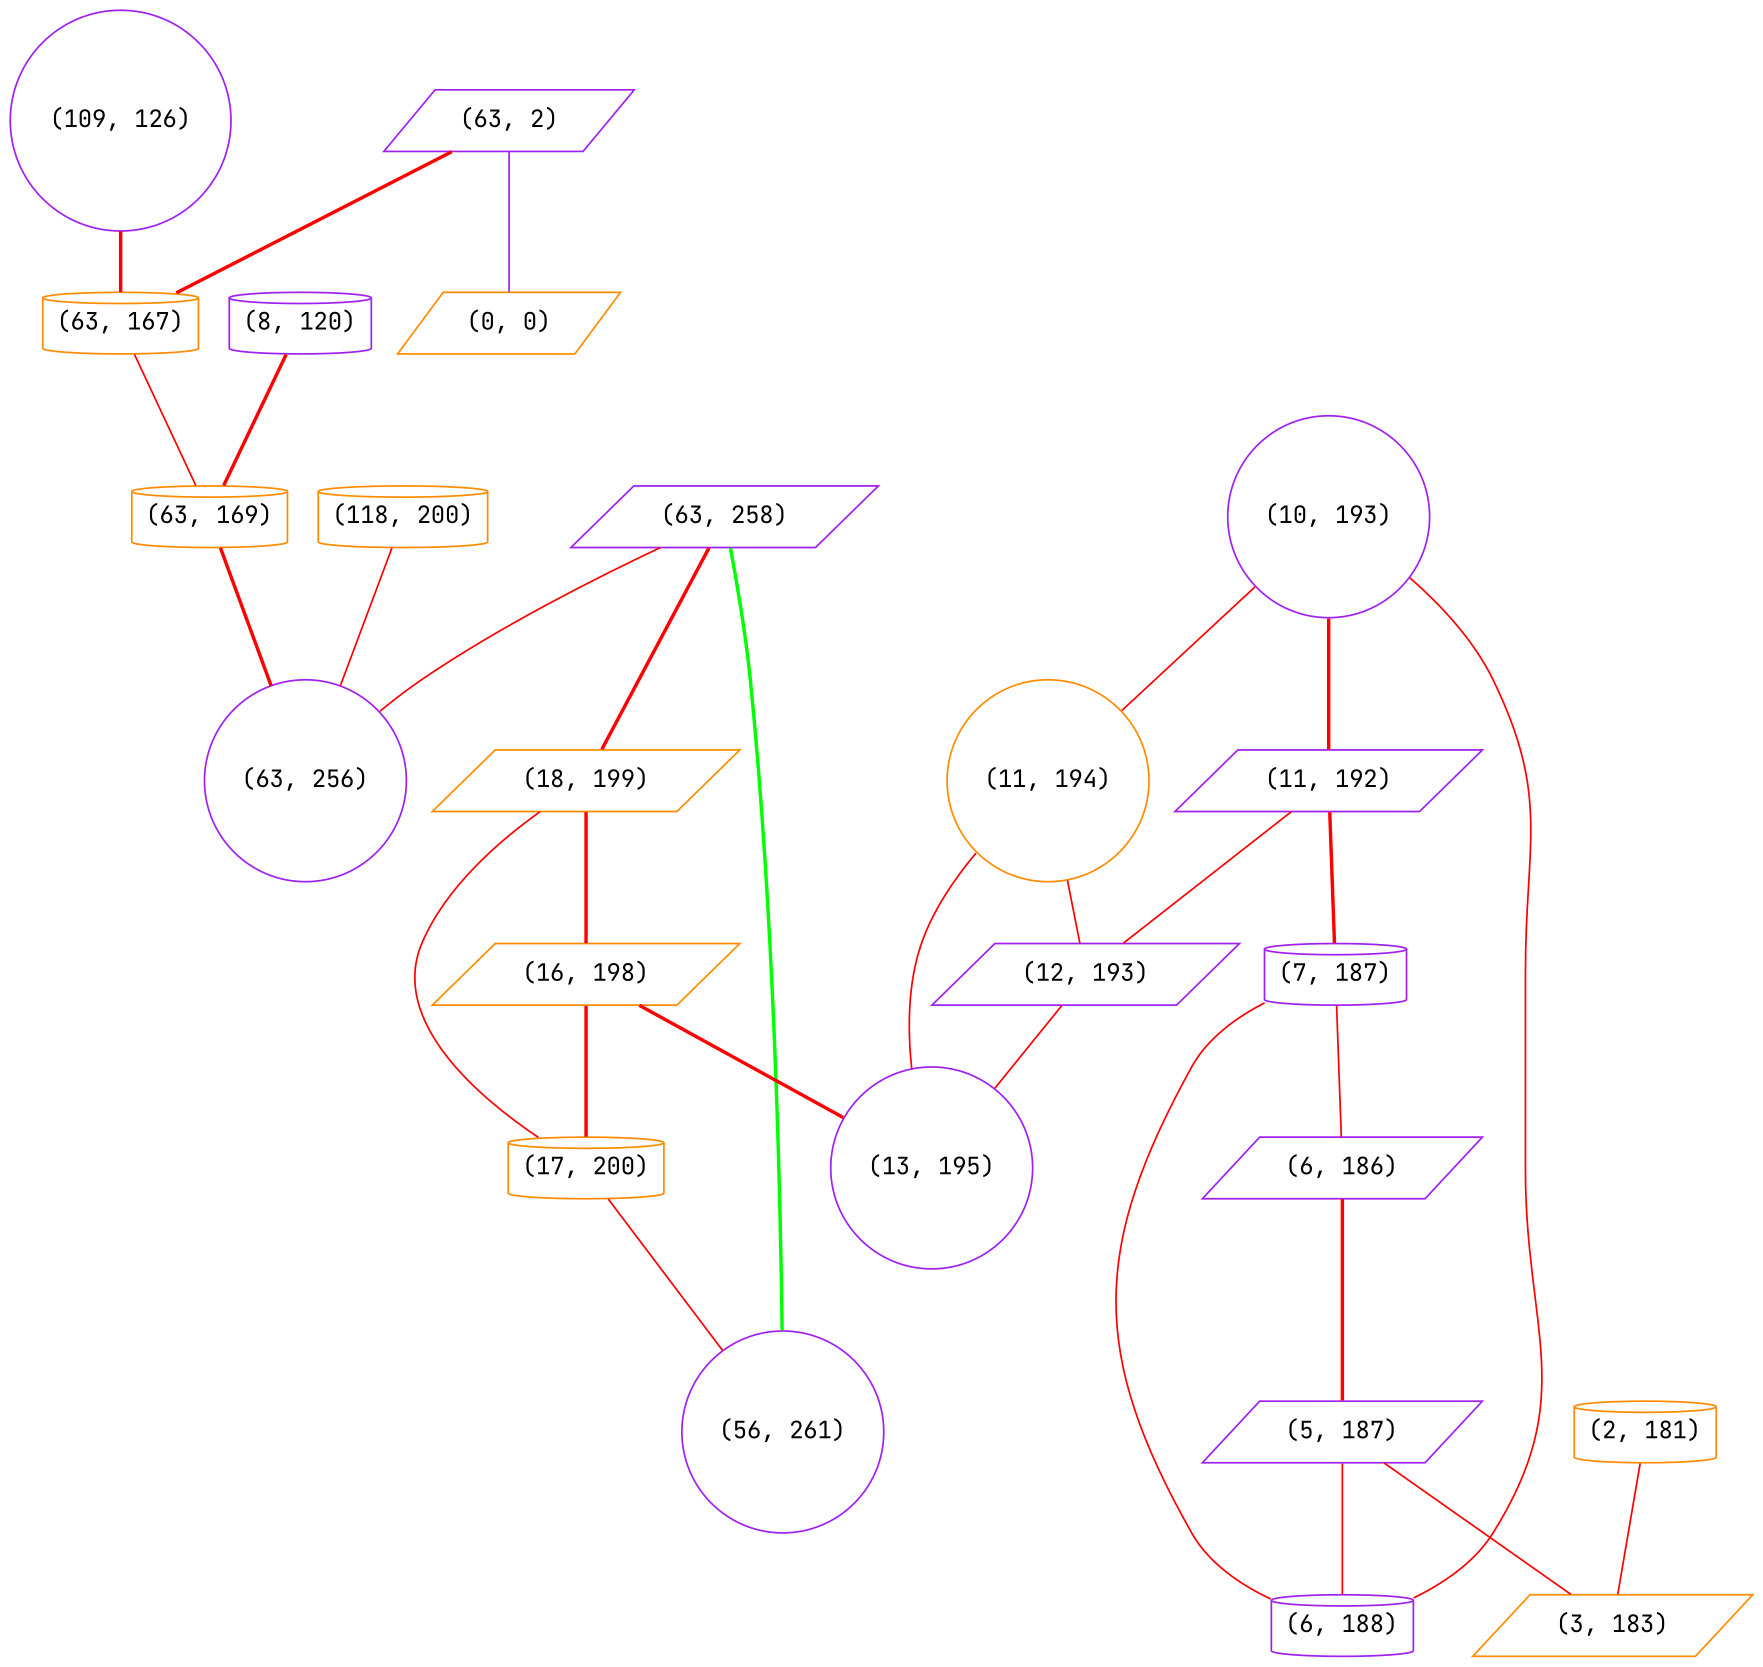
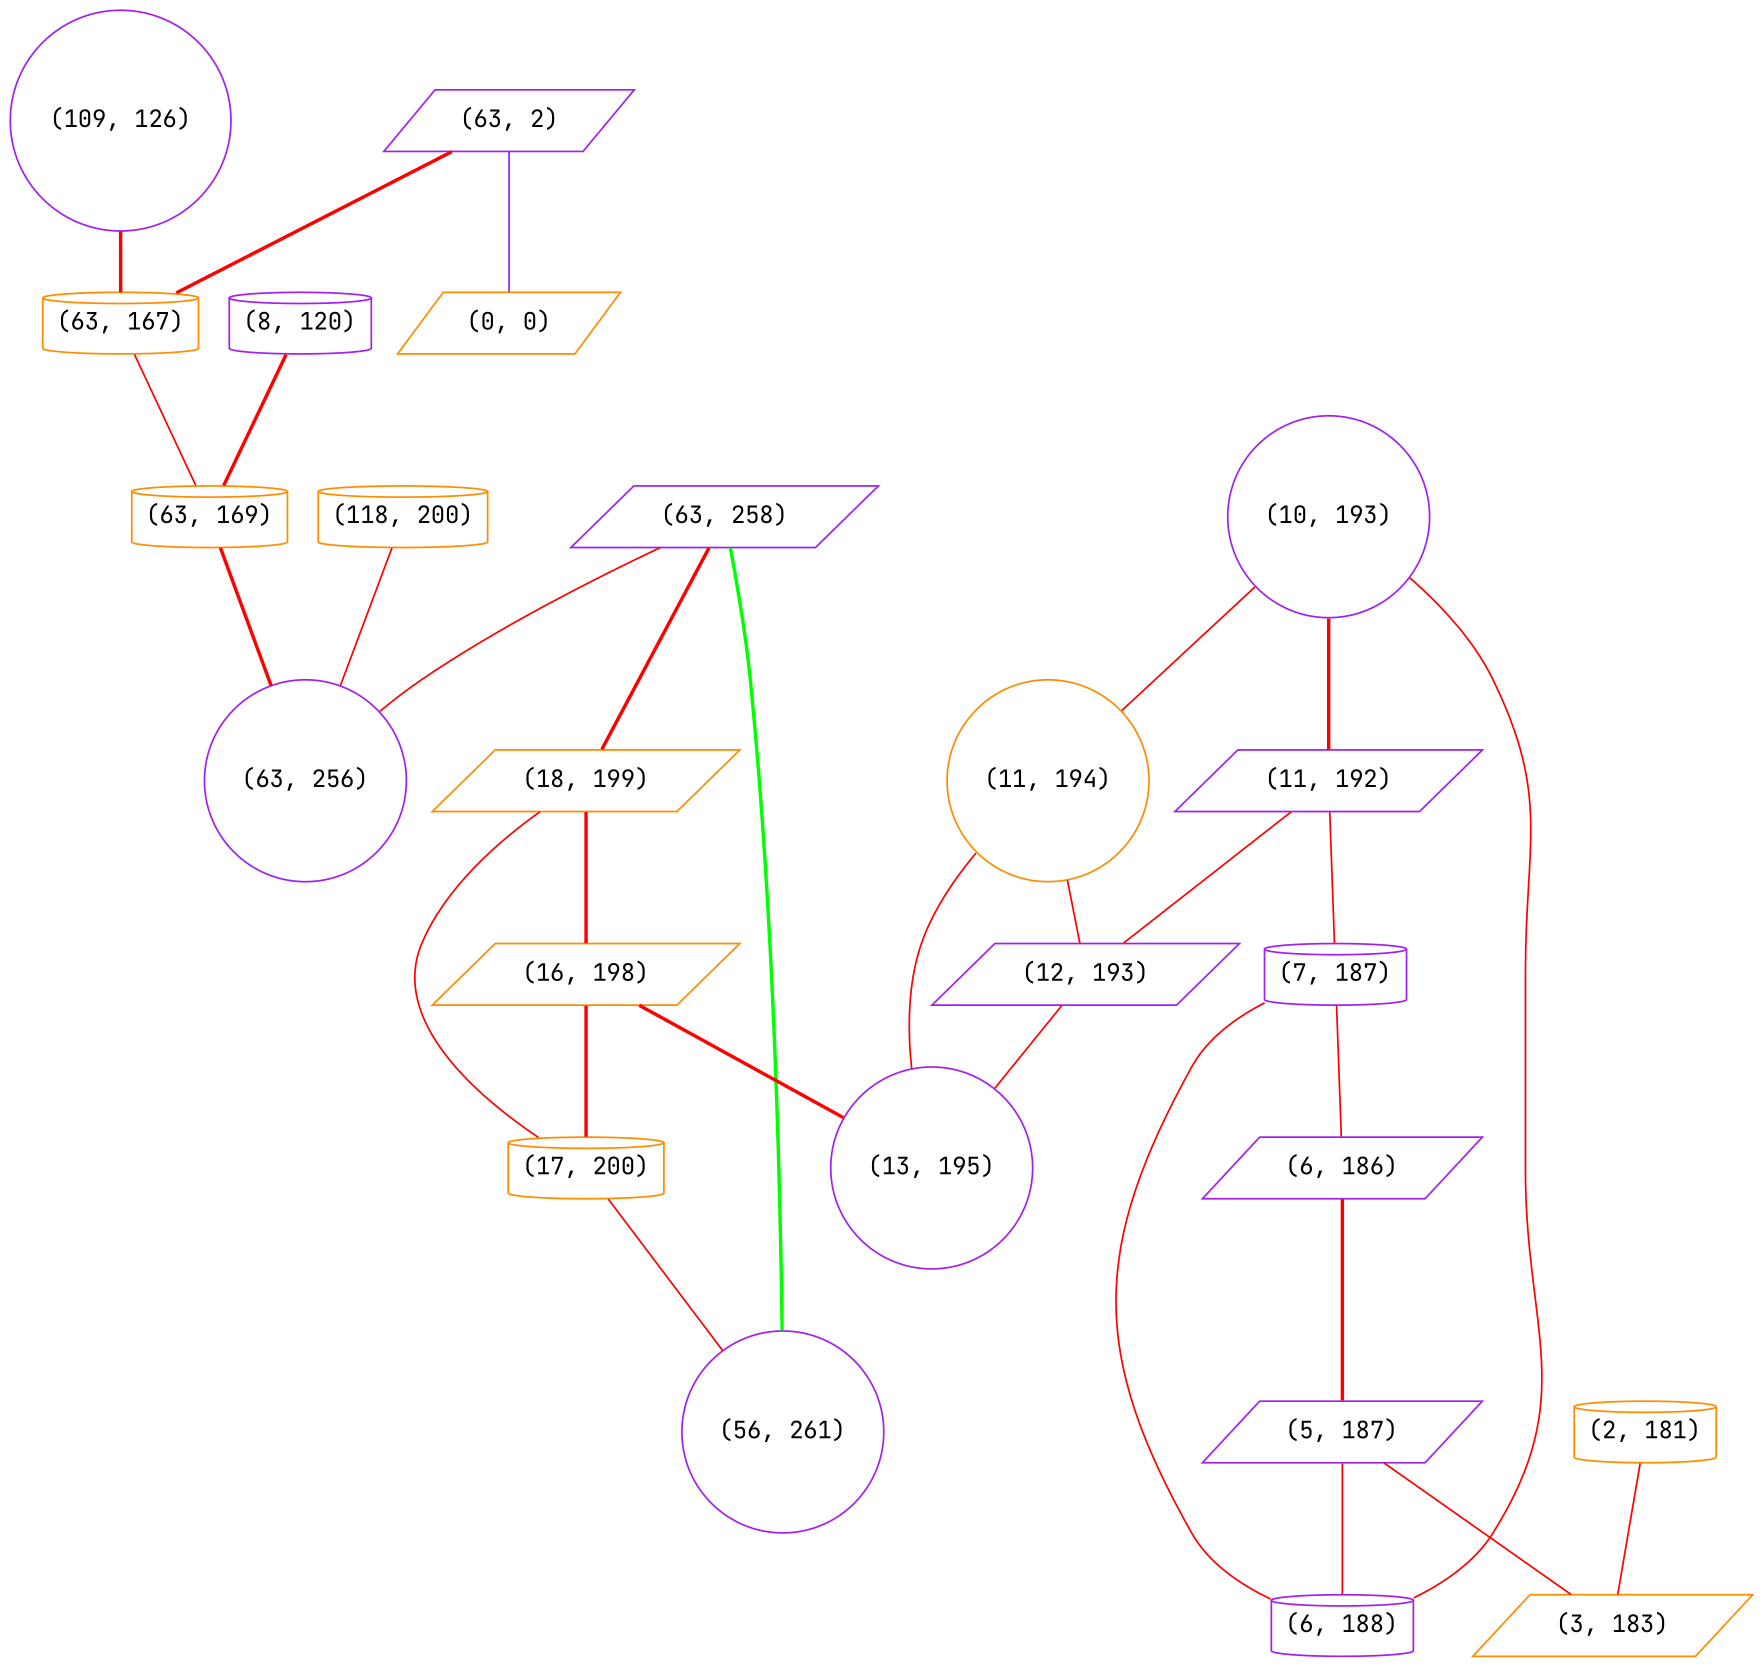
edge "(11, 192)" -- "(7, 187)": style bold -> solid
